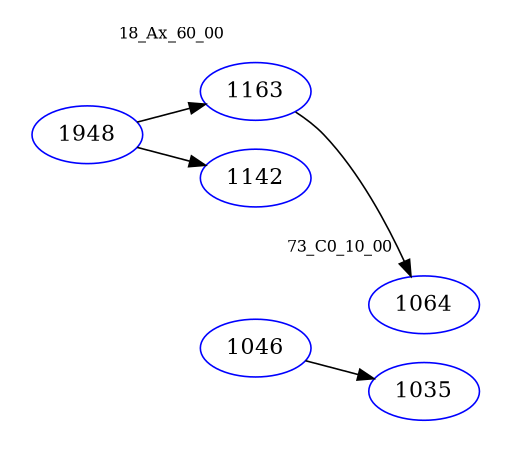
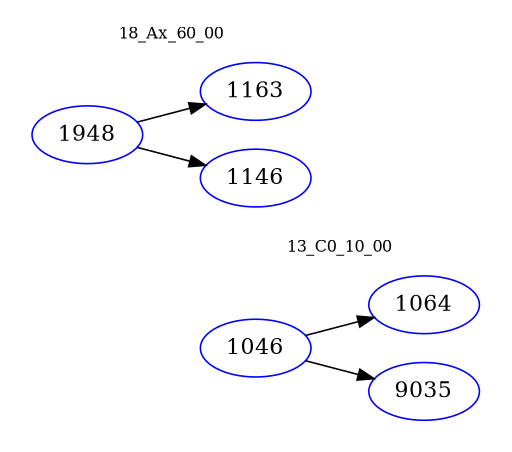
node "1142": label "1142" -> "1146"
edge "1163" -> "1064": now "1046" -> "1064"
cluster "73_C0_10_00": label "73_C0_10_00" -> "13_C0_10_00"
node "1035": label "1035" -> "9035"
